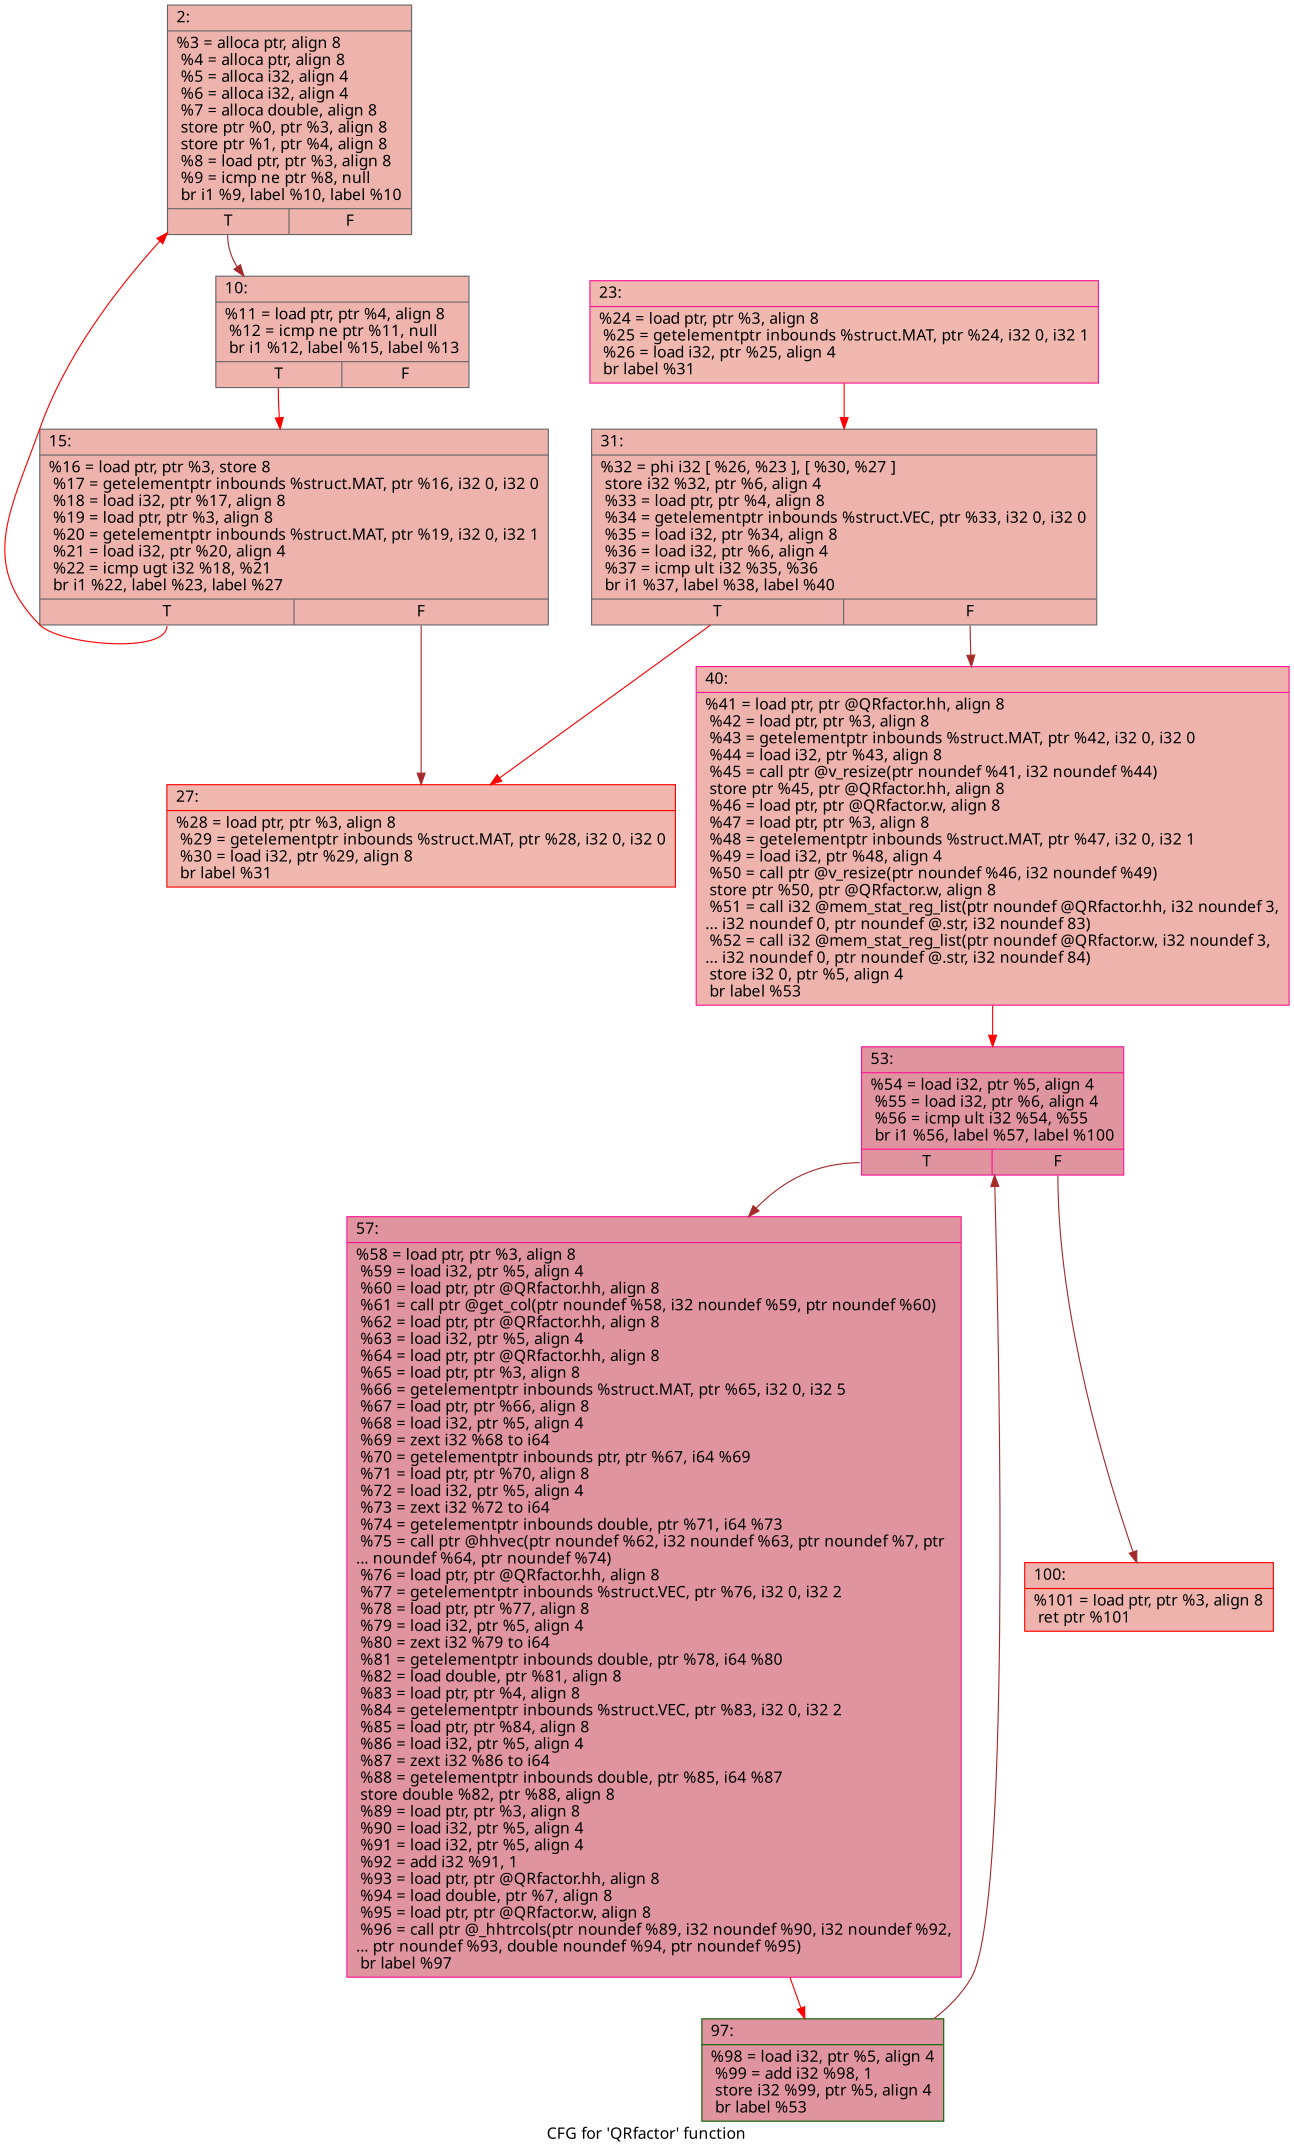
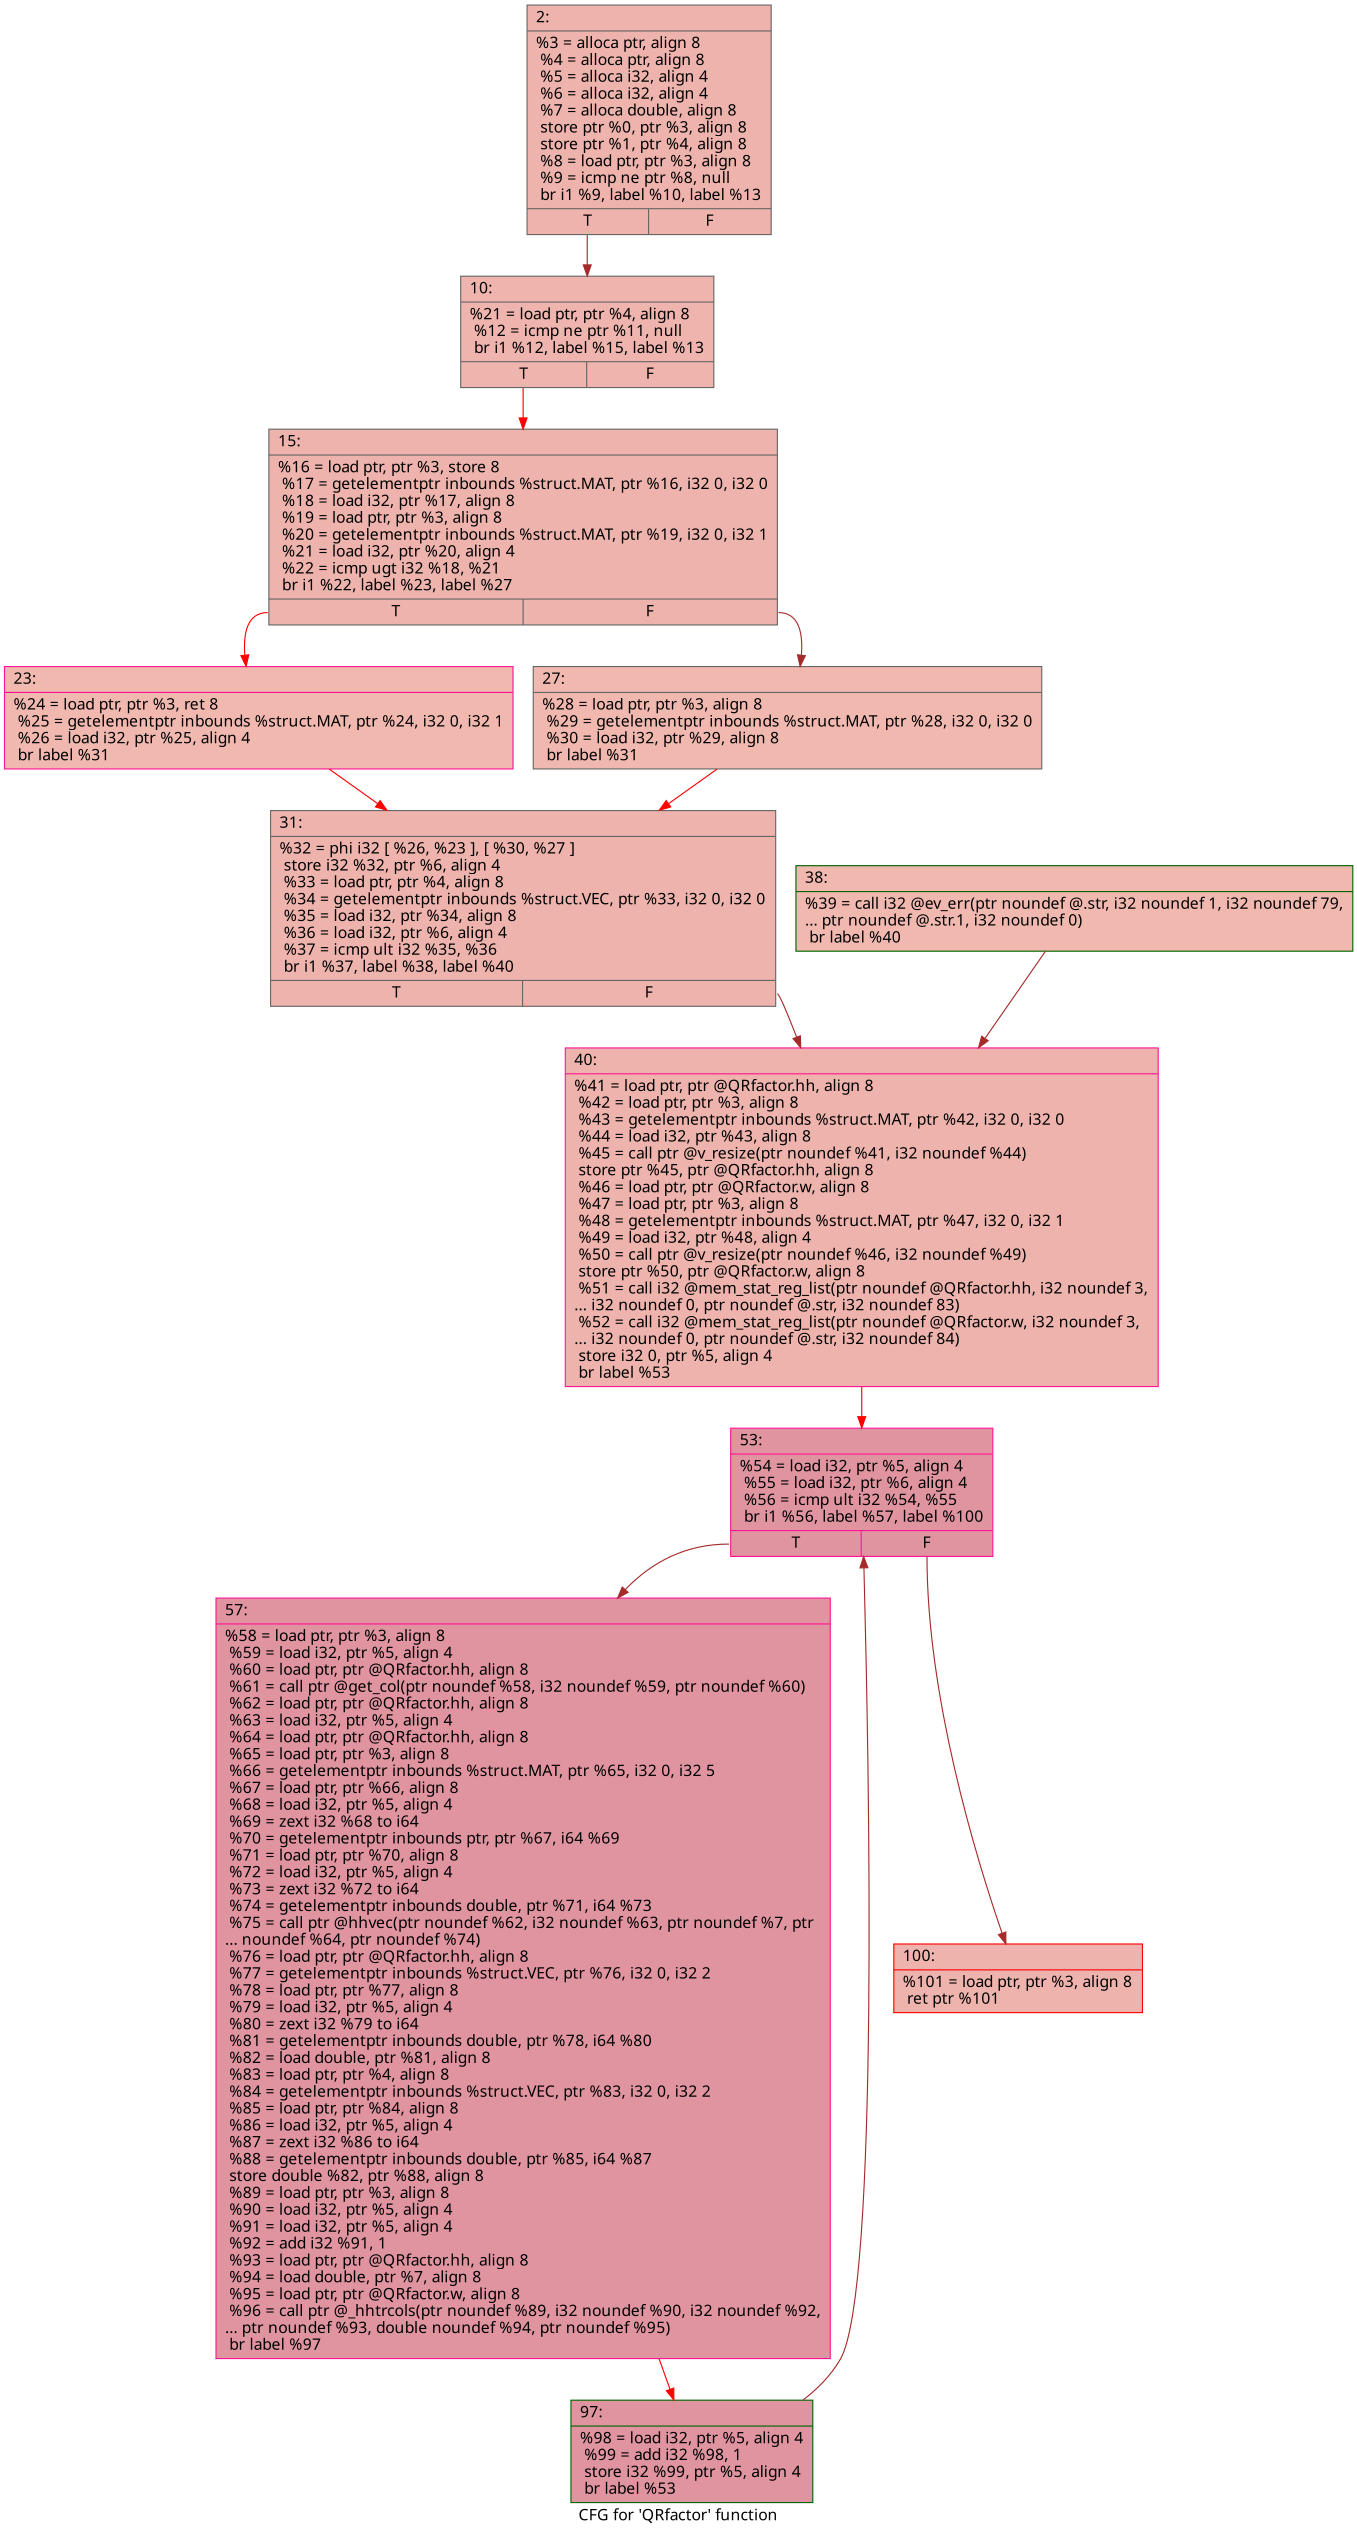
node "2:": text "br i1 %9, label %10, label %10" -> "br i1 %9, label %10, label %13"
node "10:": text "%11 = load ptr, ptr %4, align 8" -> "%21 = load ptr, ptr %4, align 8"
node "23:": text "%24 = load ptr, ptr %3, align 8" -> "%24 = load ptr, ptr %3, ret 8"
edge "15:" -> "2:": now "15:" -> "23:"
edge "31:" -> "27:": reversed
node "27:": color red -> gray40
node "38:": added
